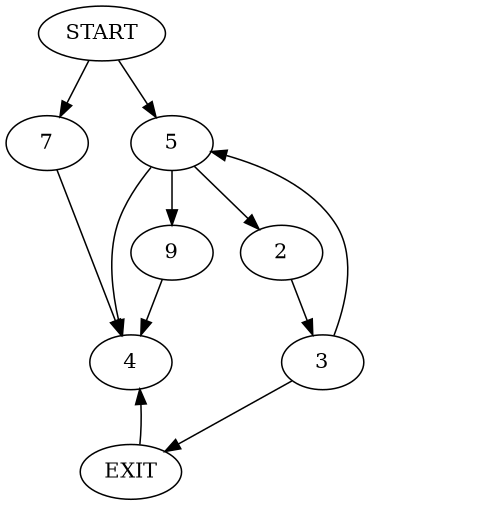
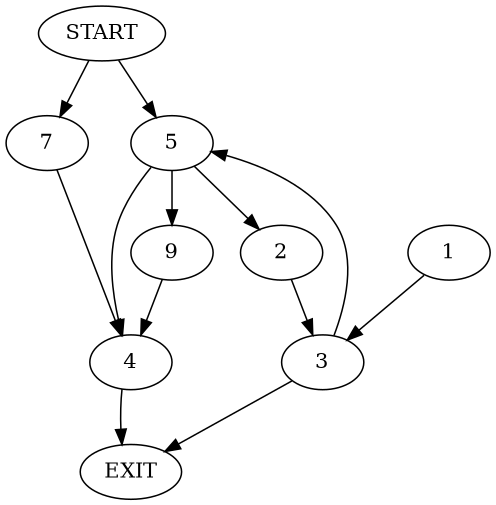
node "1": added
edge "EXIT" -> "4": reversed
